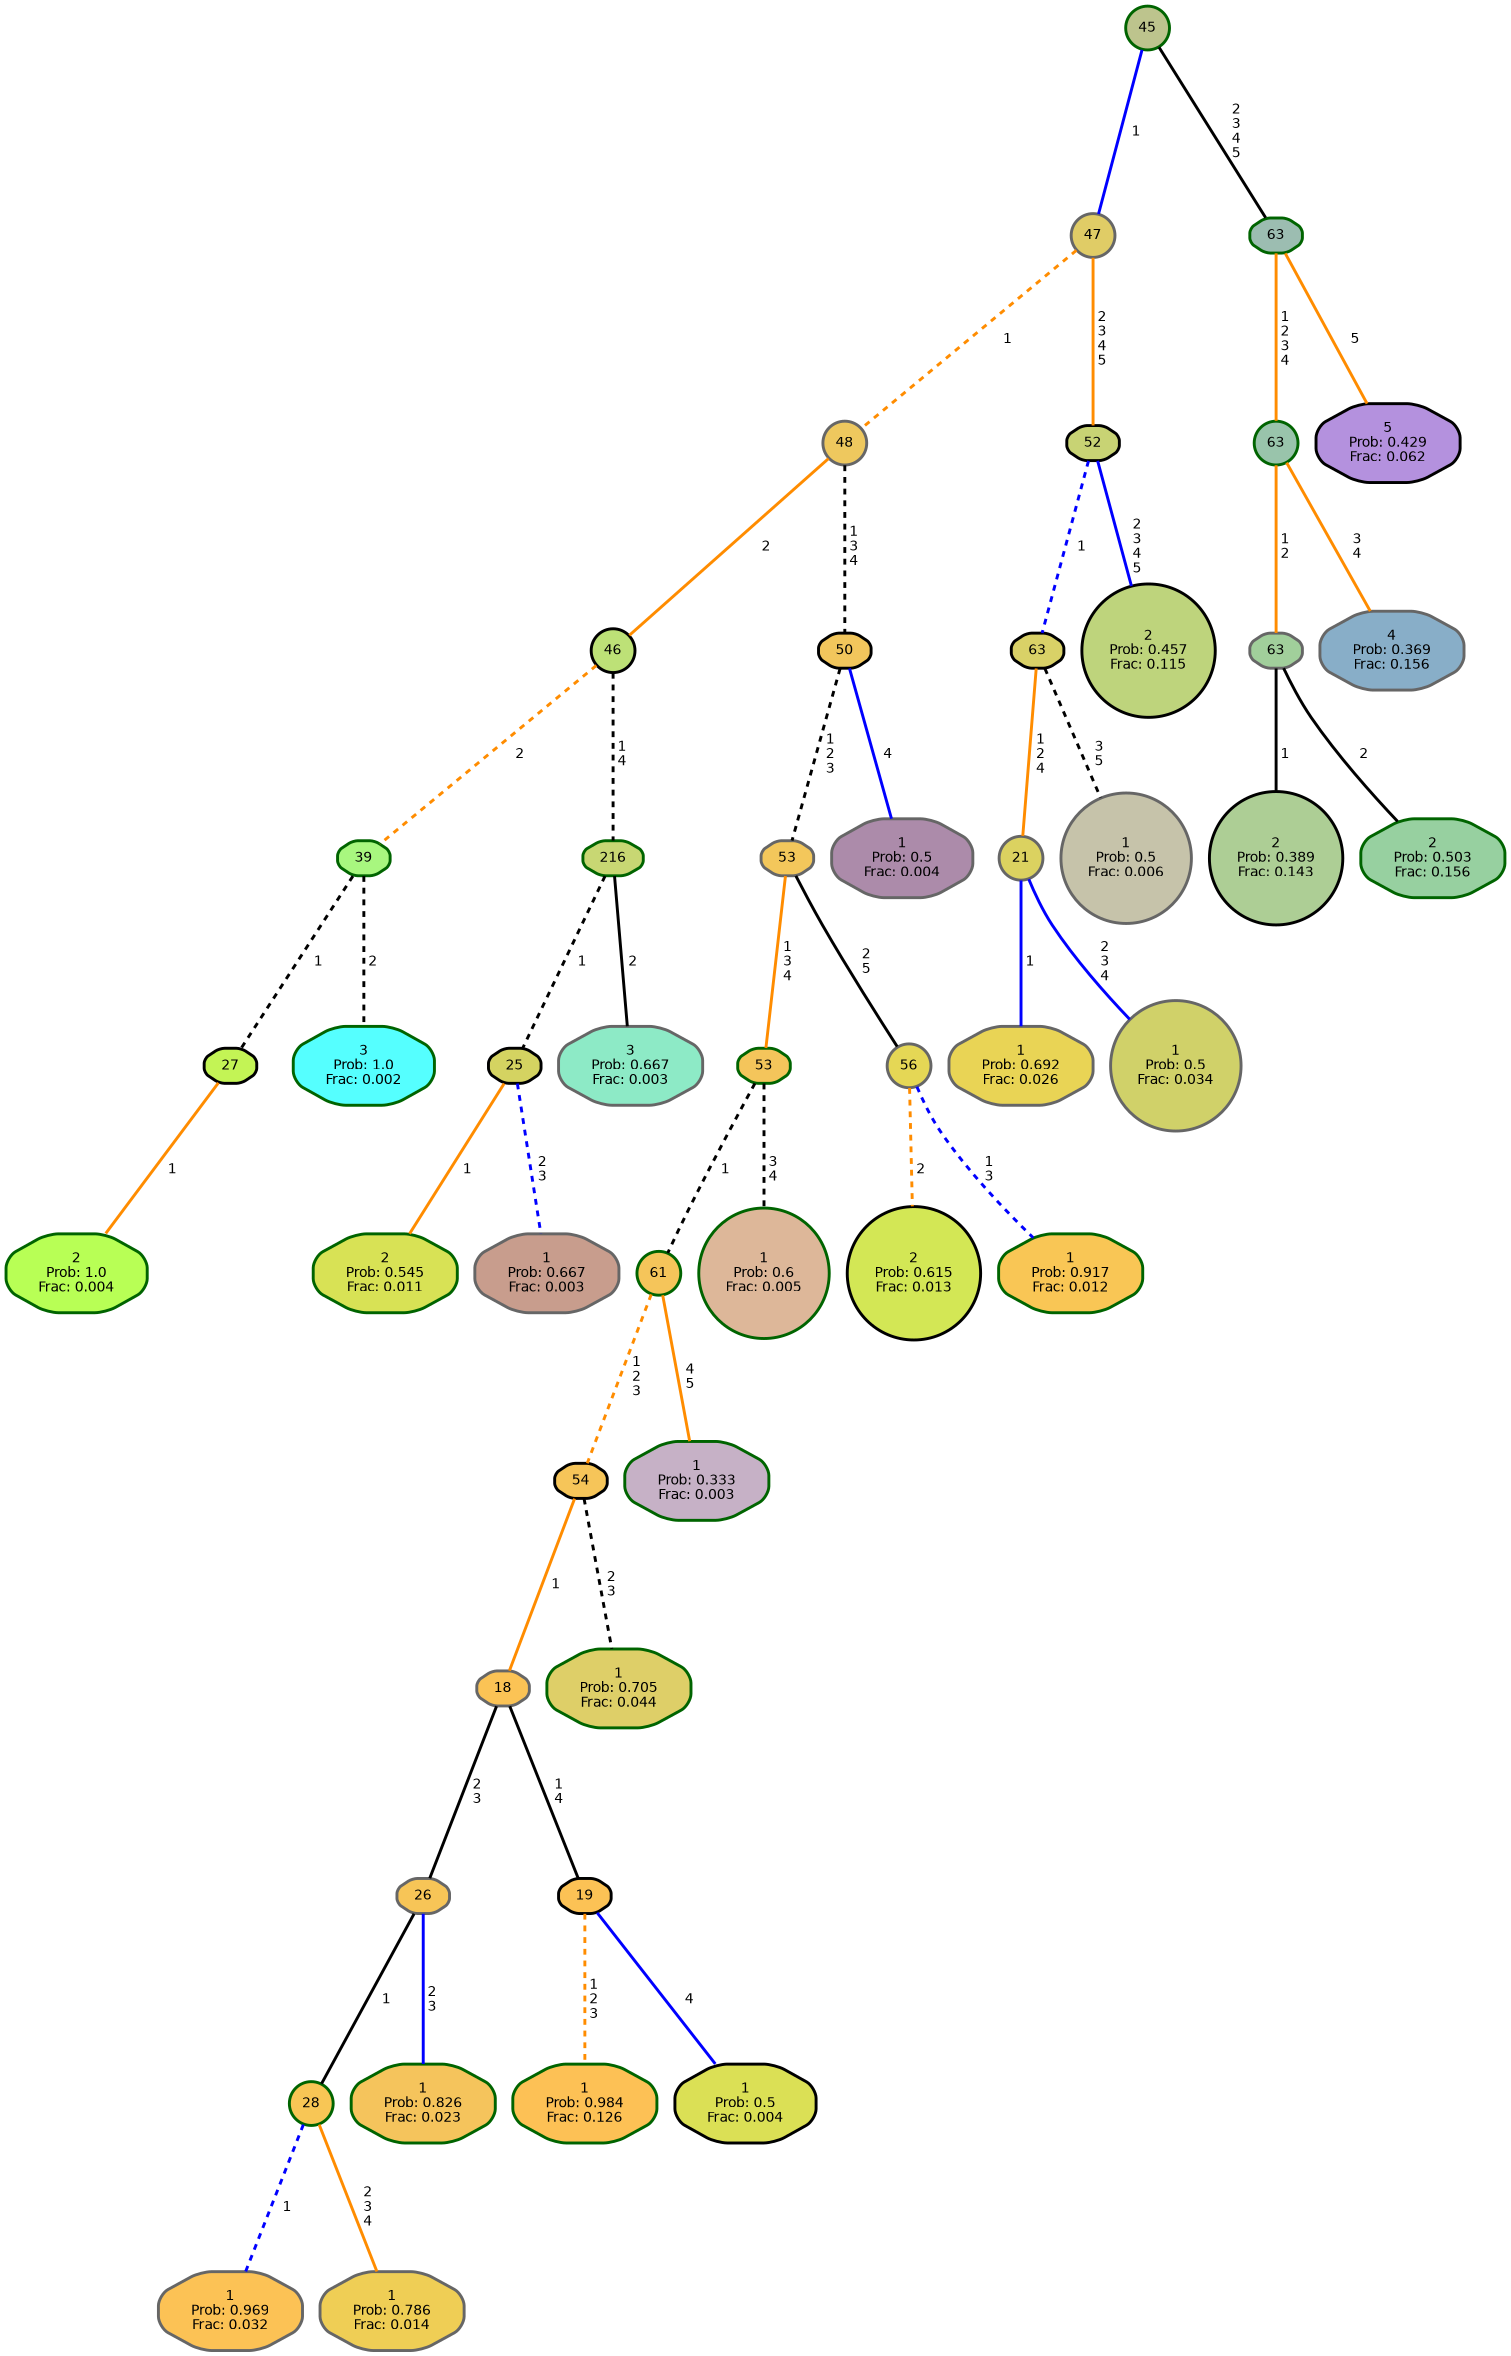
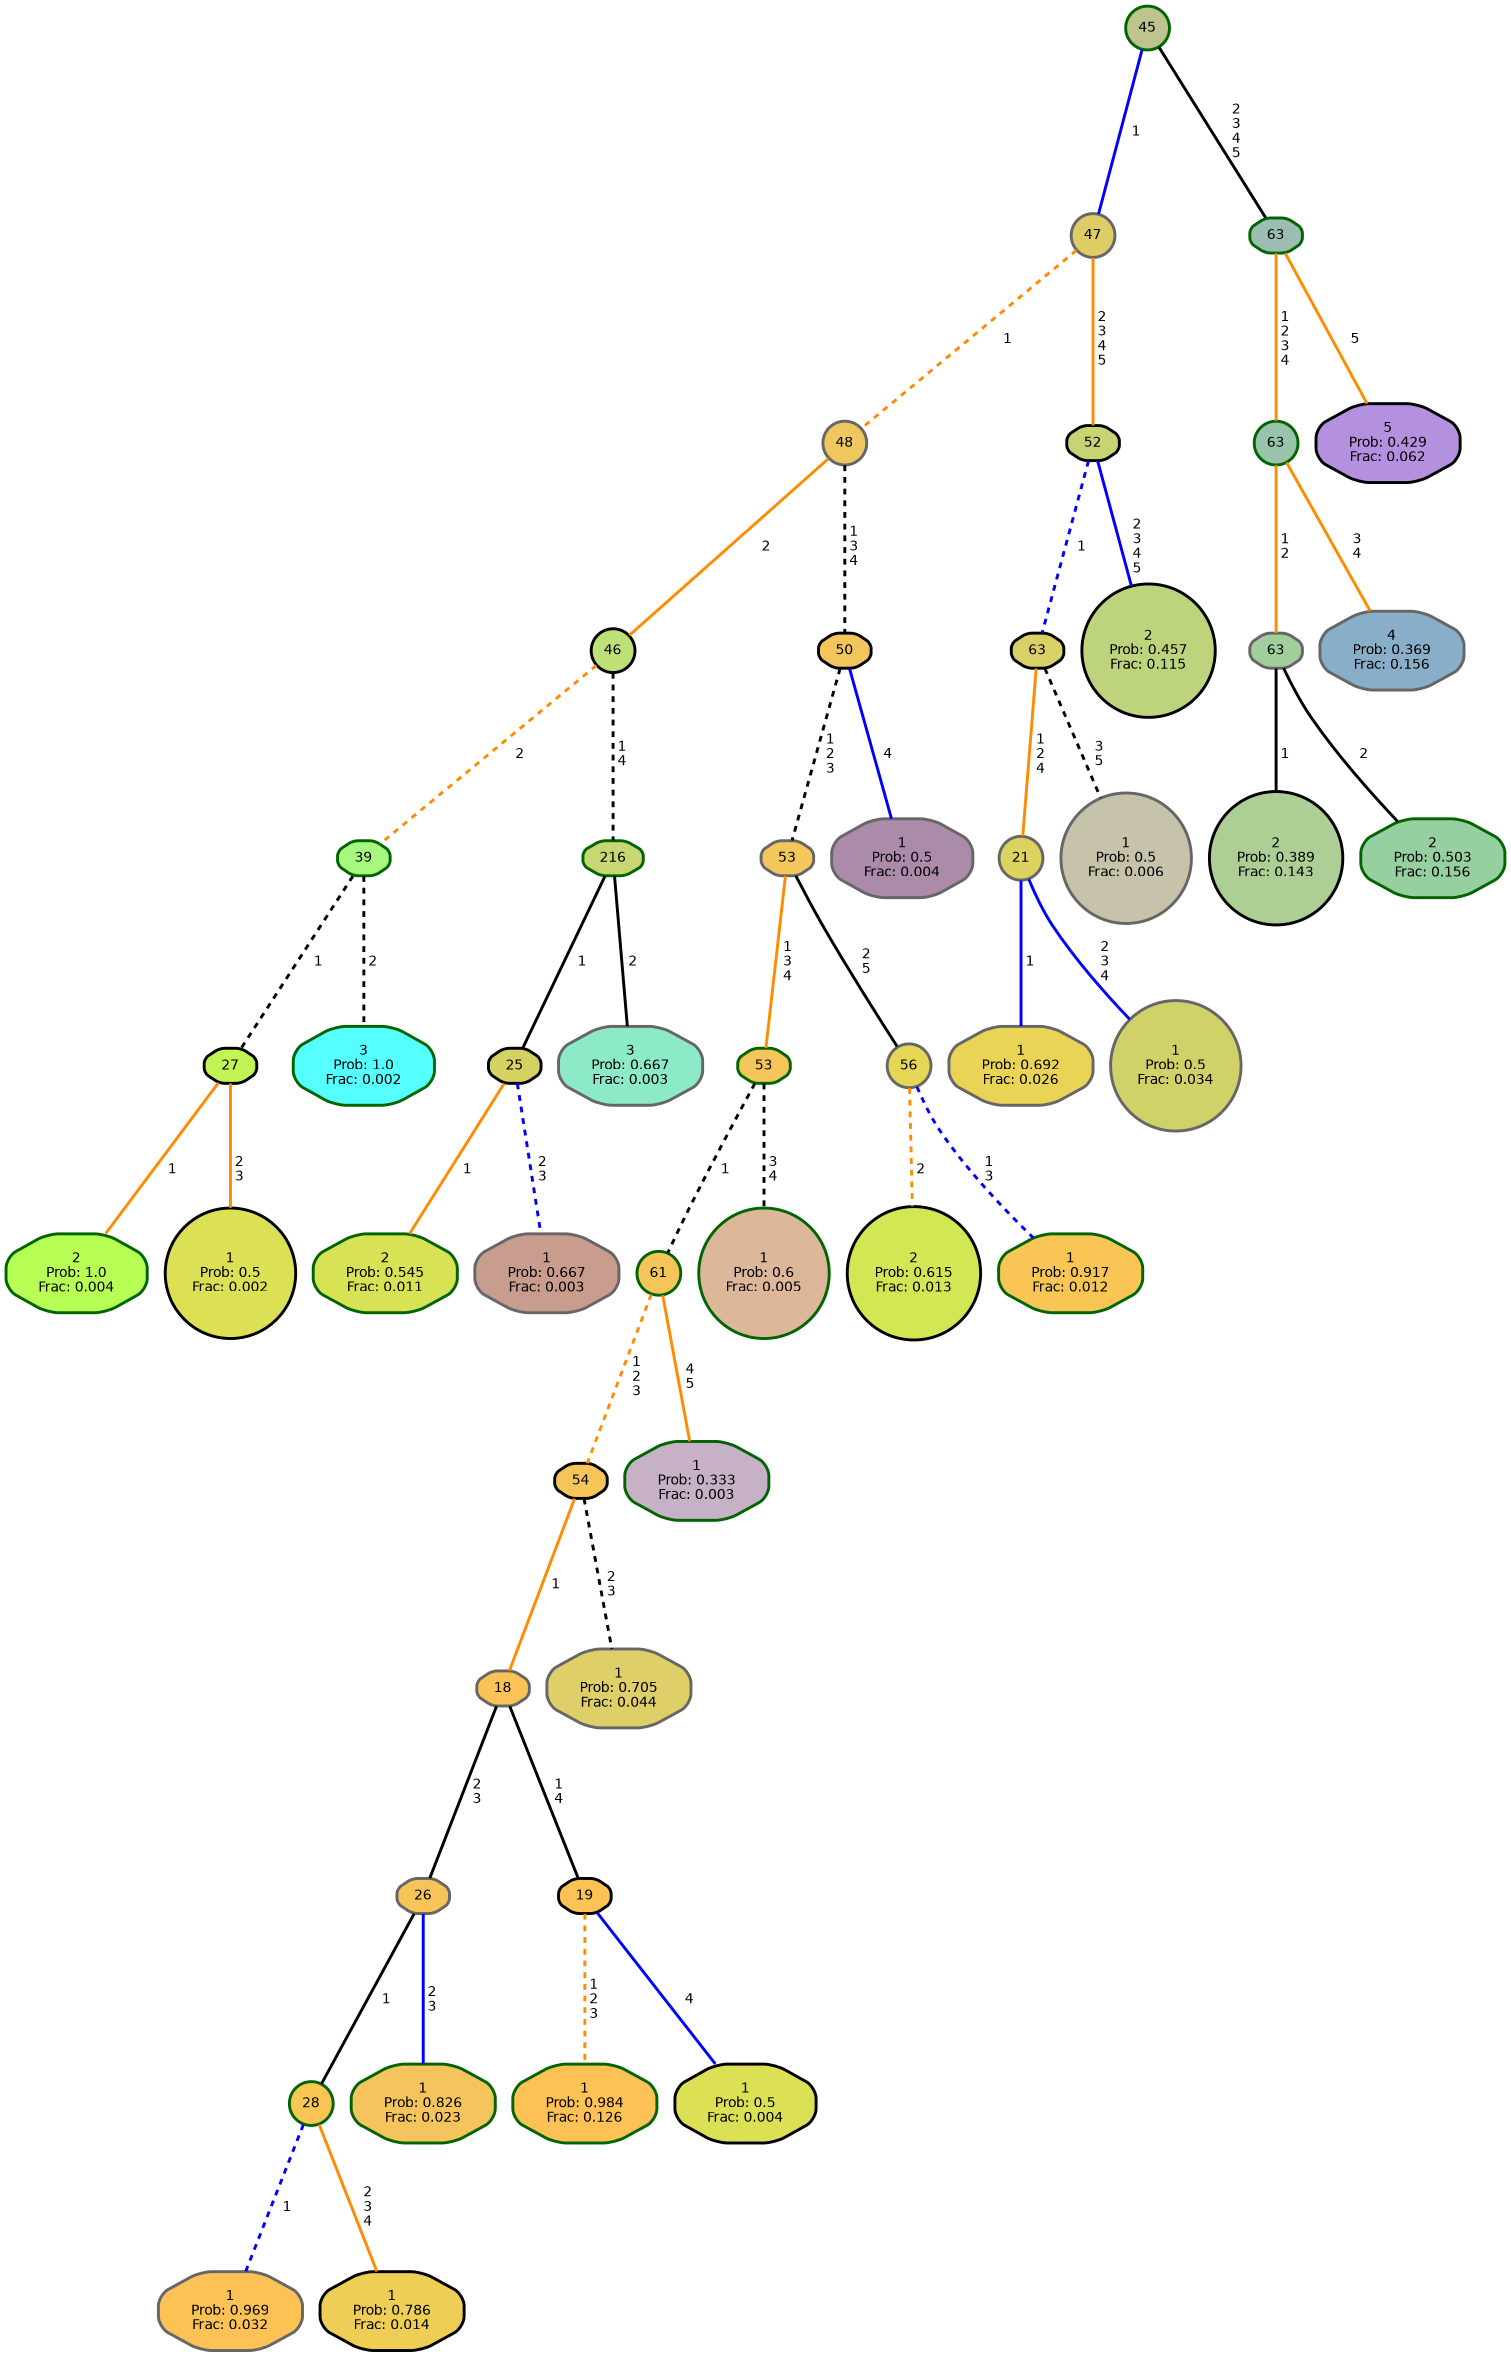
edge "216" -- "25": style dashed -> bold
node "1 Prob: 0.5 Frac: 0.002": added
node "1 Prob: 0.705 Frac: 0.044": color darkgreen -> gray40
node "1 Prob: 0.786 Frac: 0.014": color gray40 -> black
